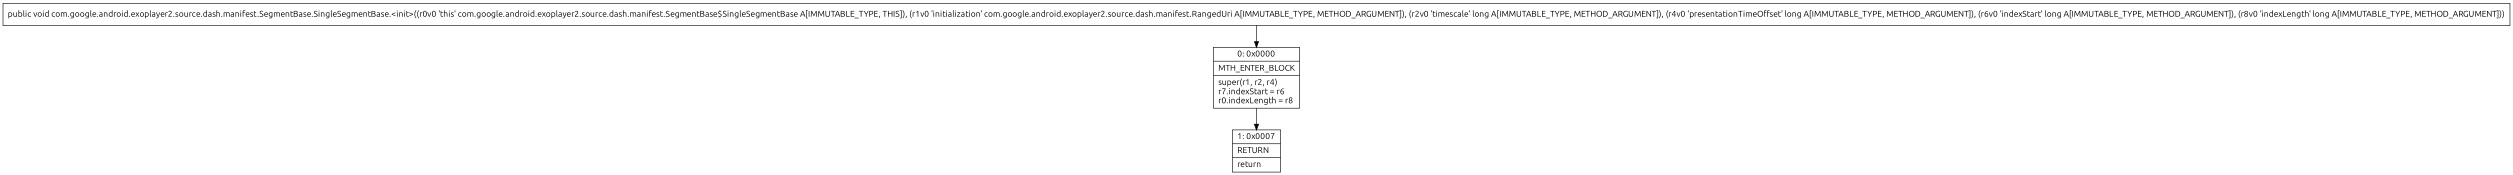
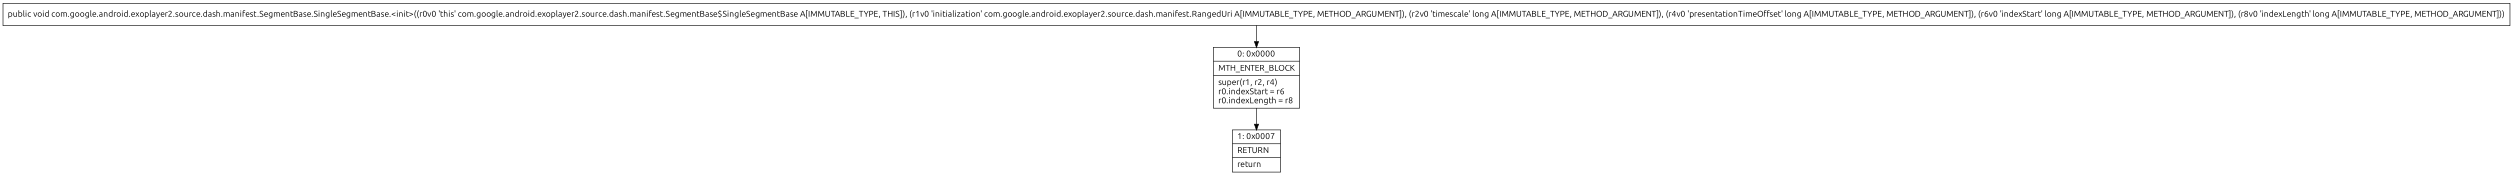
node "0: 0x0000": text "r7.indexStart = r6" -> "r0.indexStart = r6"
